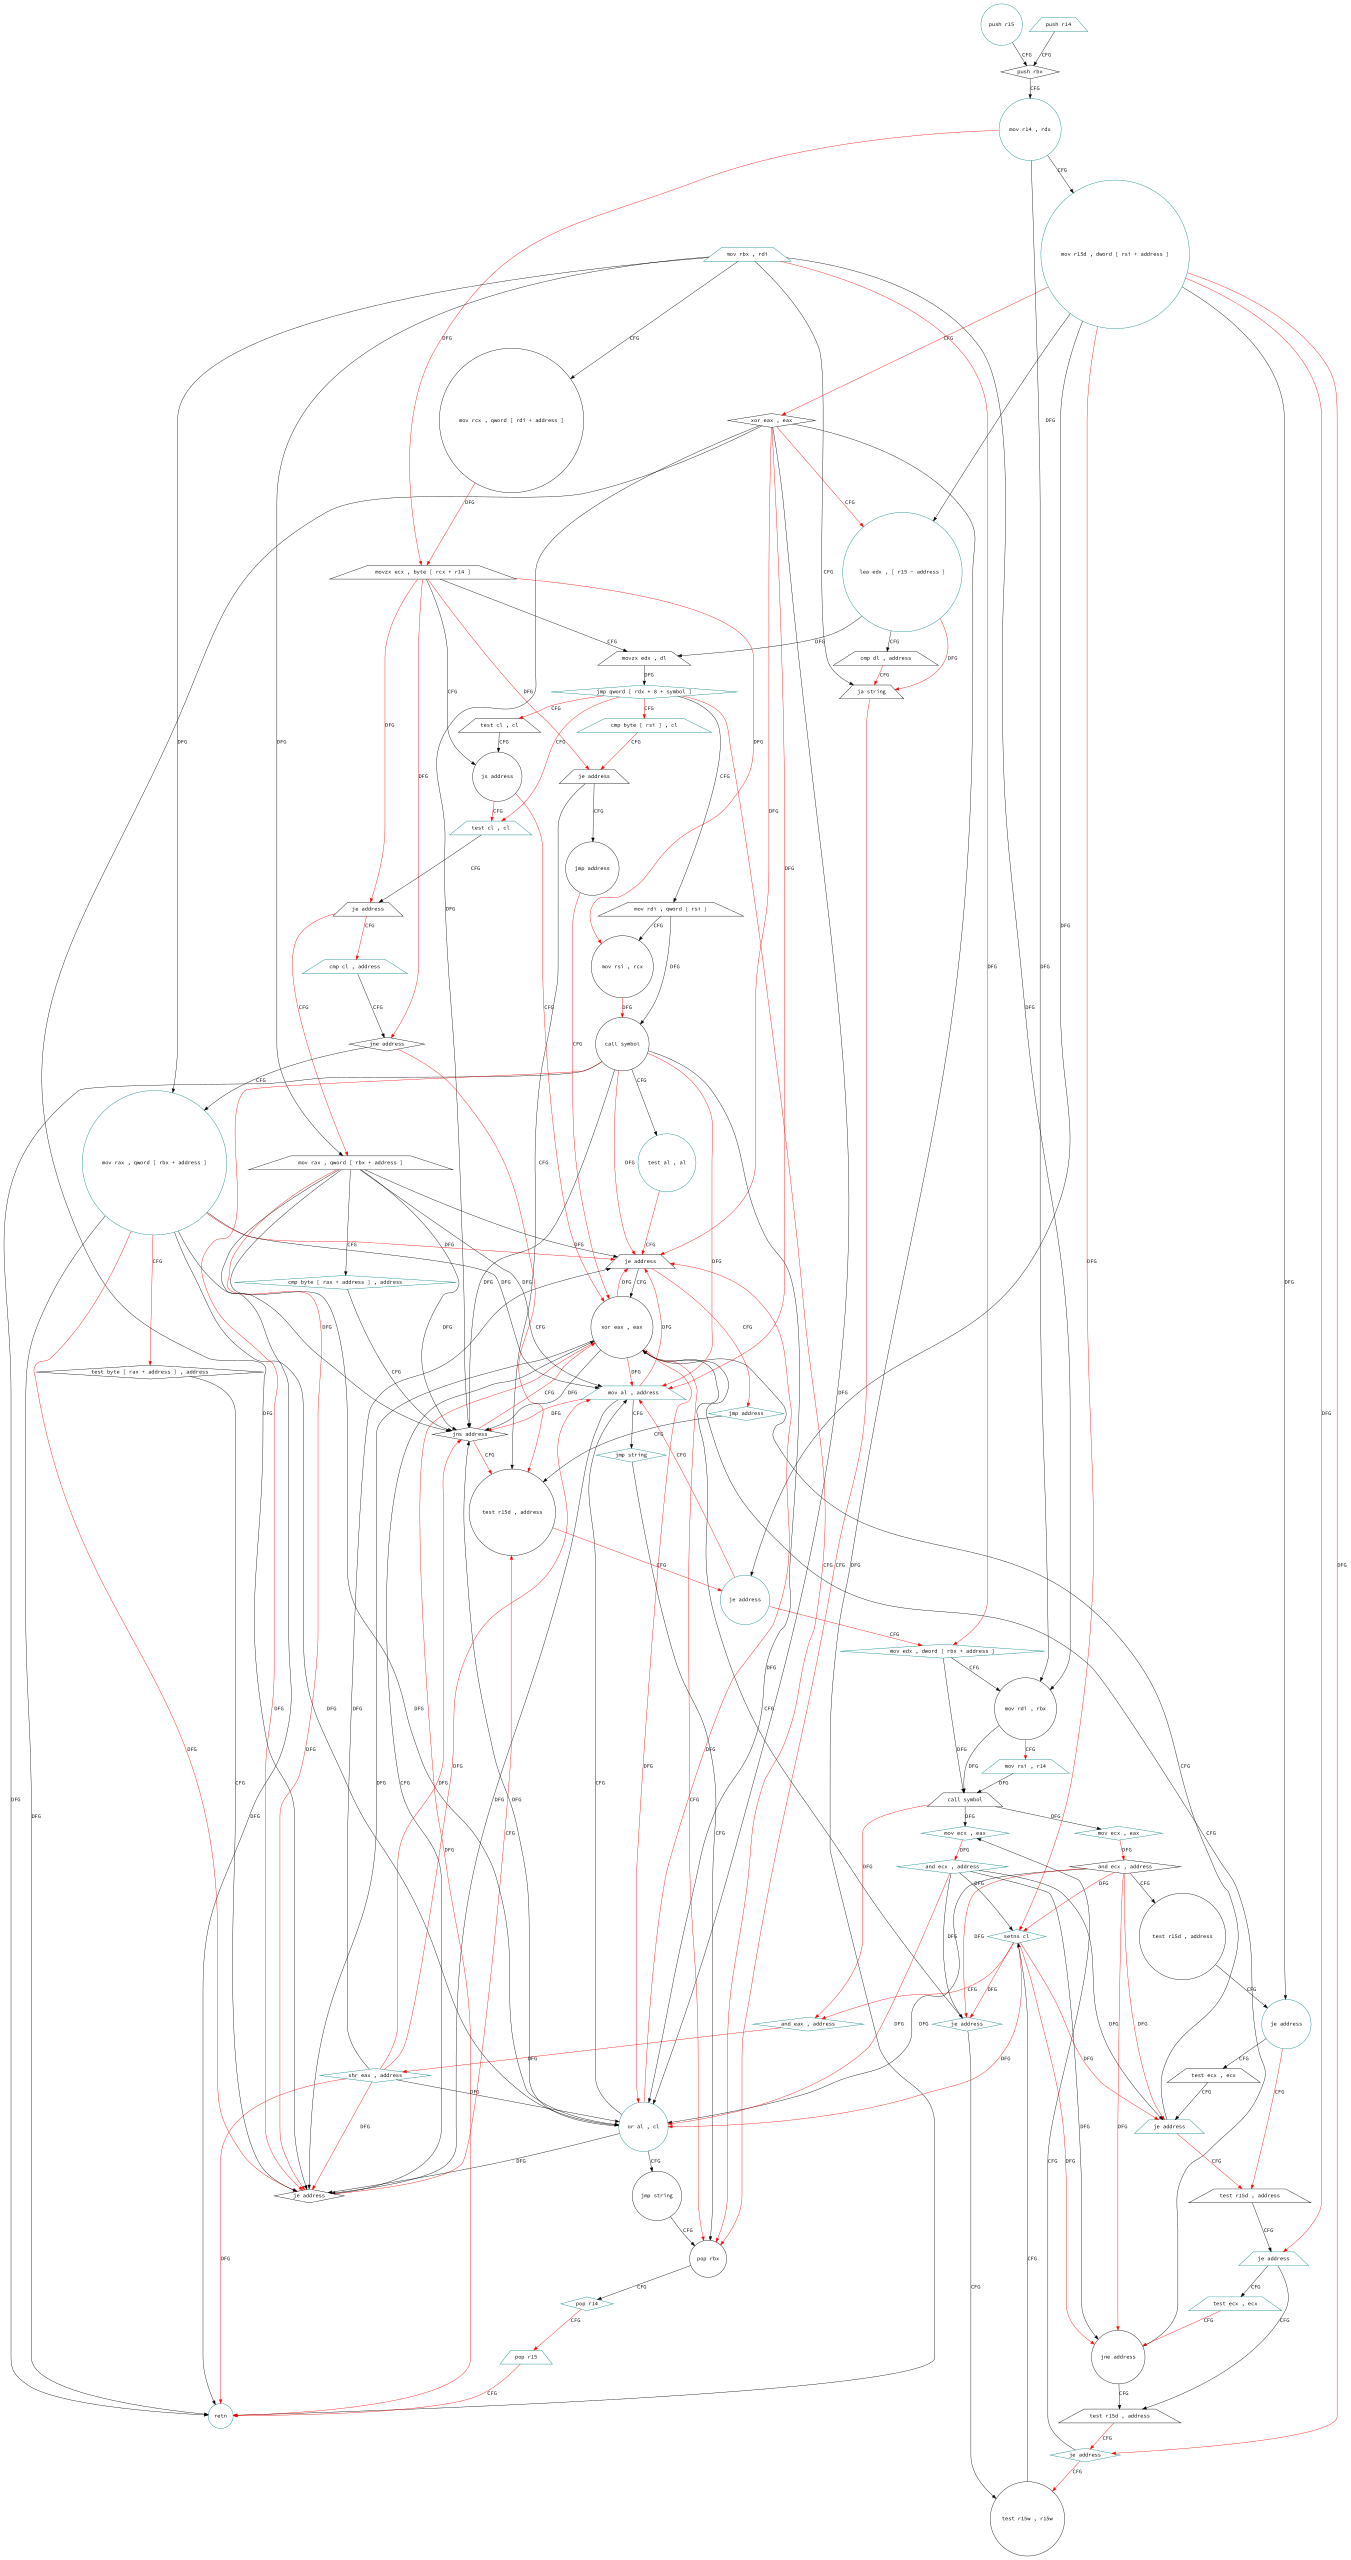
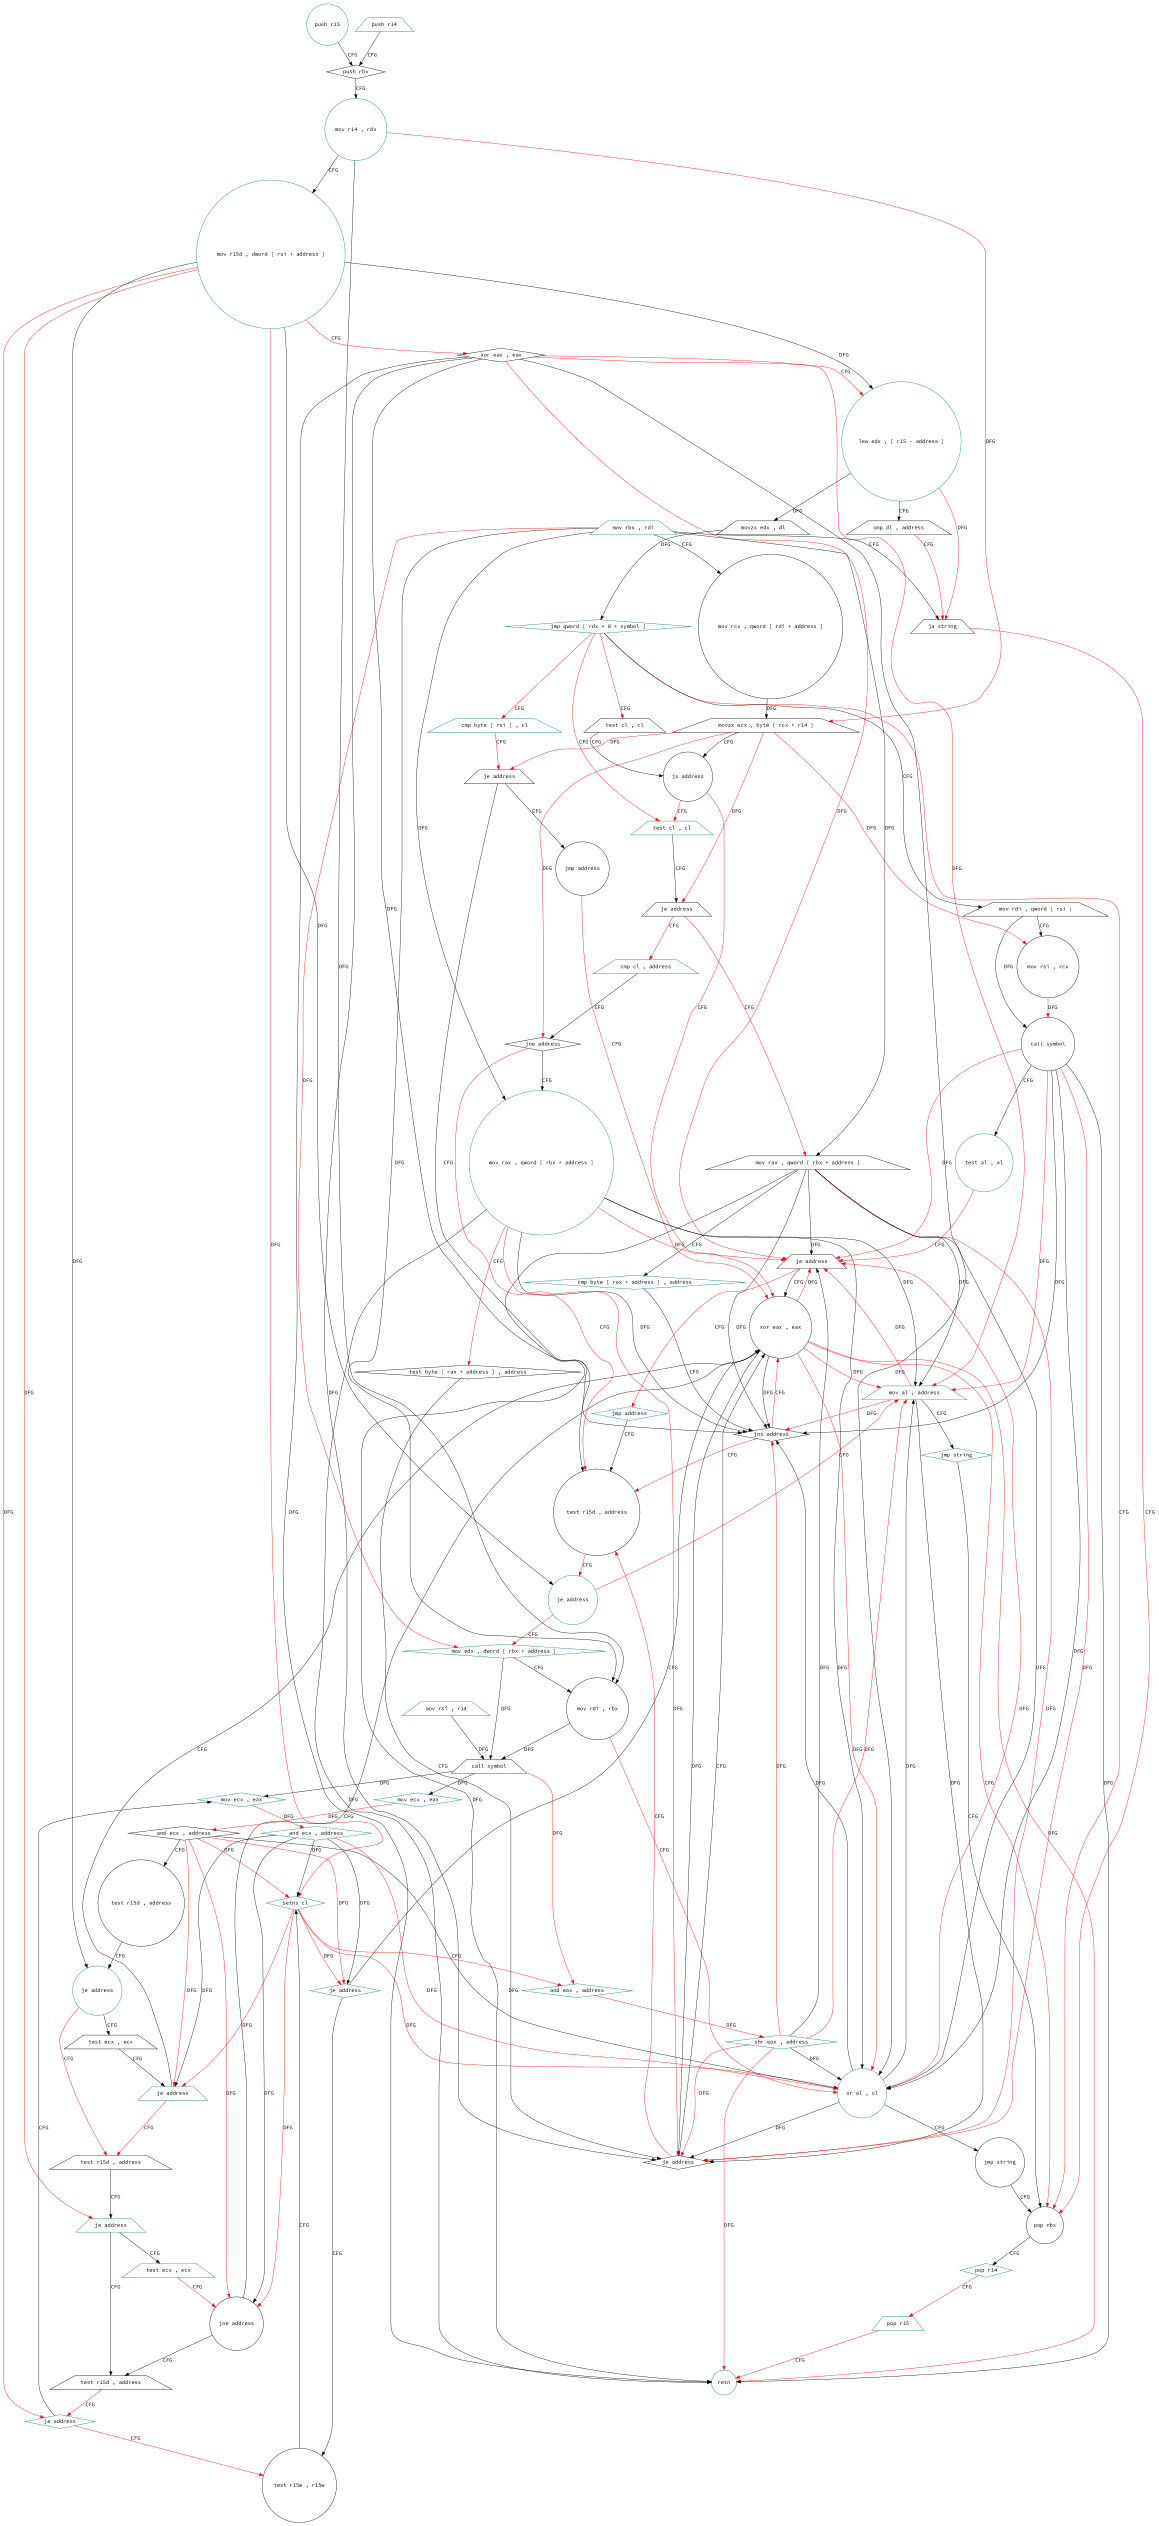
edge "mov rcx , qword [ rdi + address ]" -> "movzx ecx , byte [ rcx + r14 ]": color red -> black
edge "movzx ecx , byte [ rcx + r14 ]" -> "movzx edx , dl": removed, label "CFG"
edge "mov rdi , rbx" -> "mov rsi , r14": now "mov rdi , rbx" -> "or al , cl"
edge "or al , cl" -> "mov al , address": label "CFG" -> "DFG"
